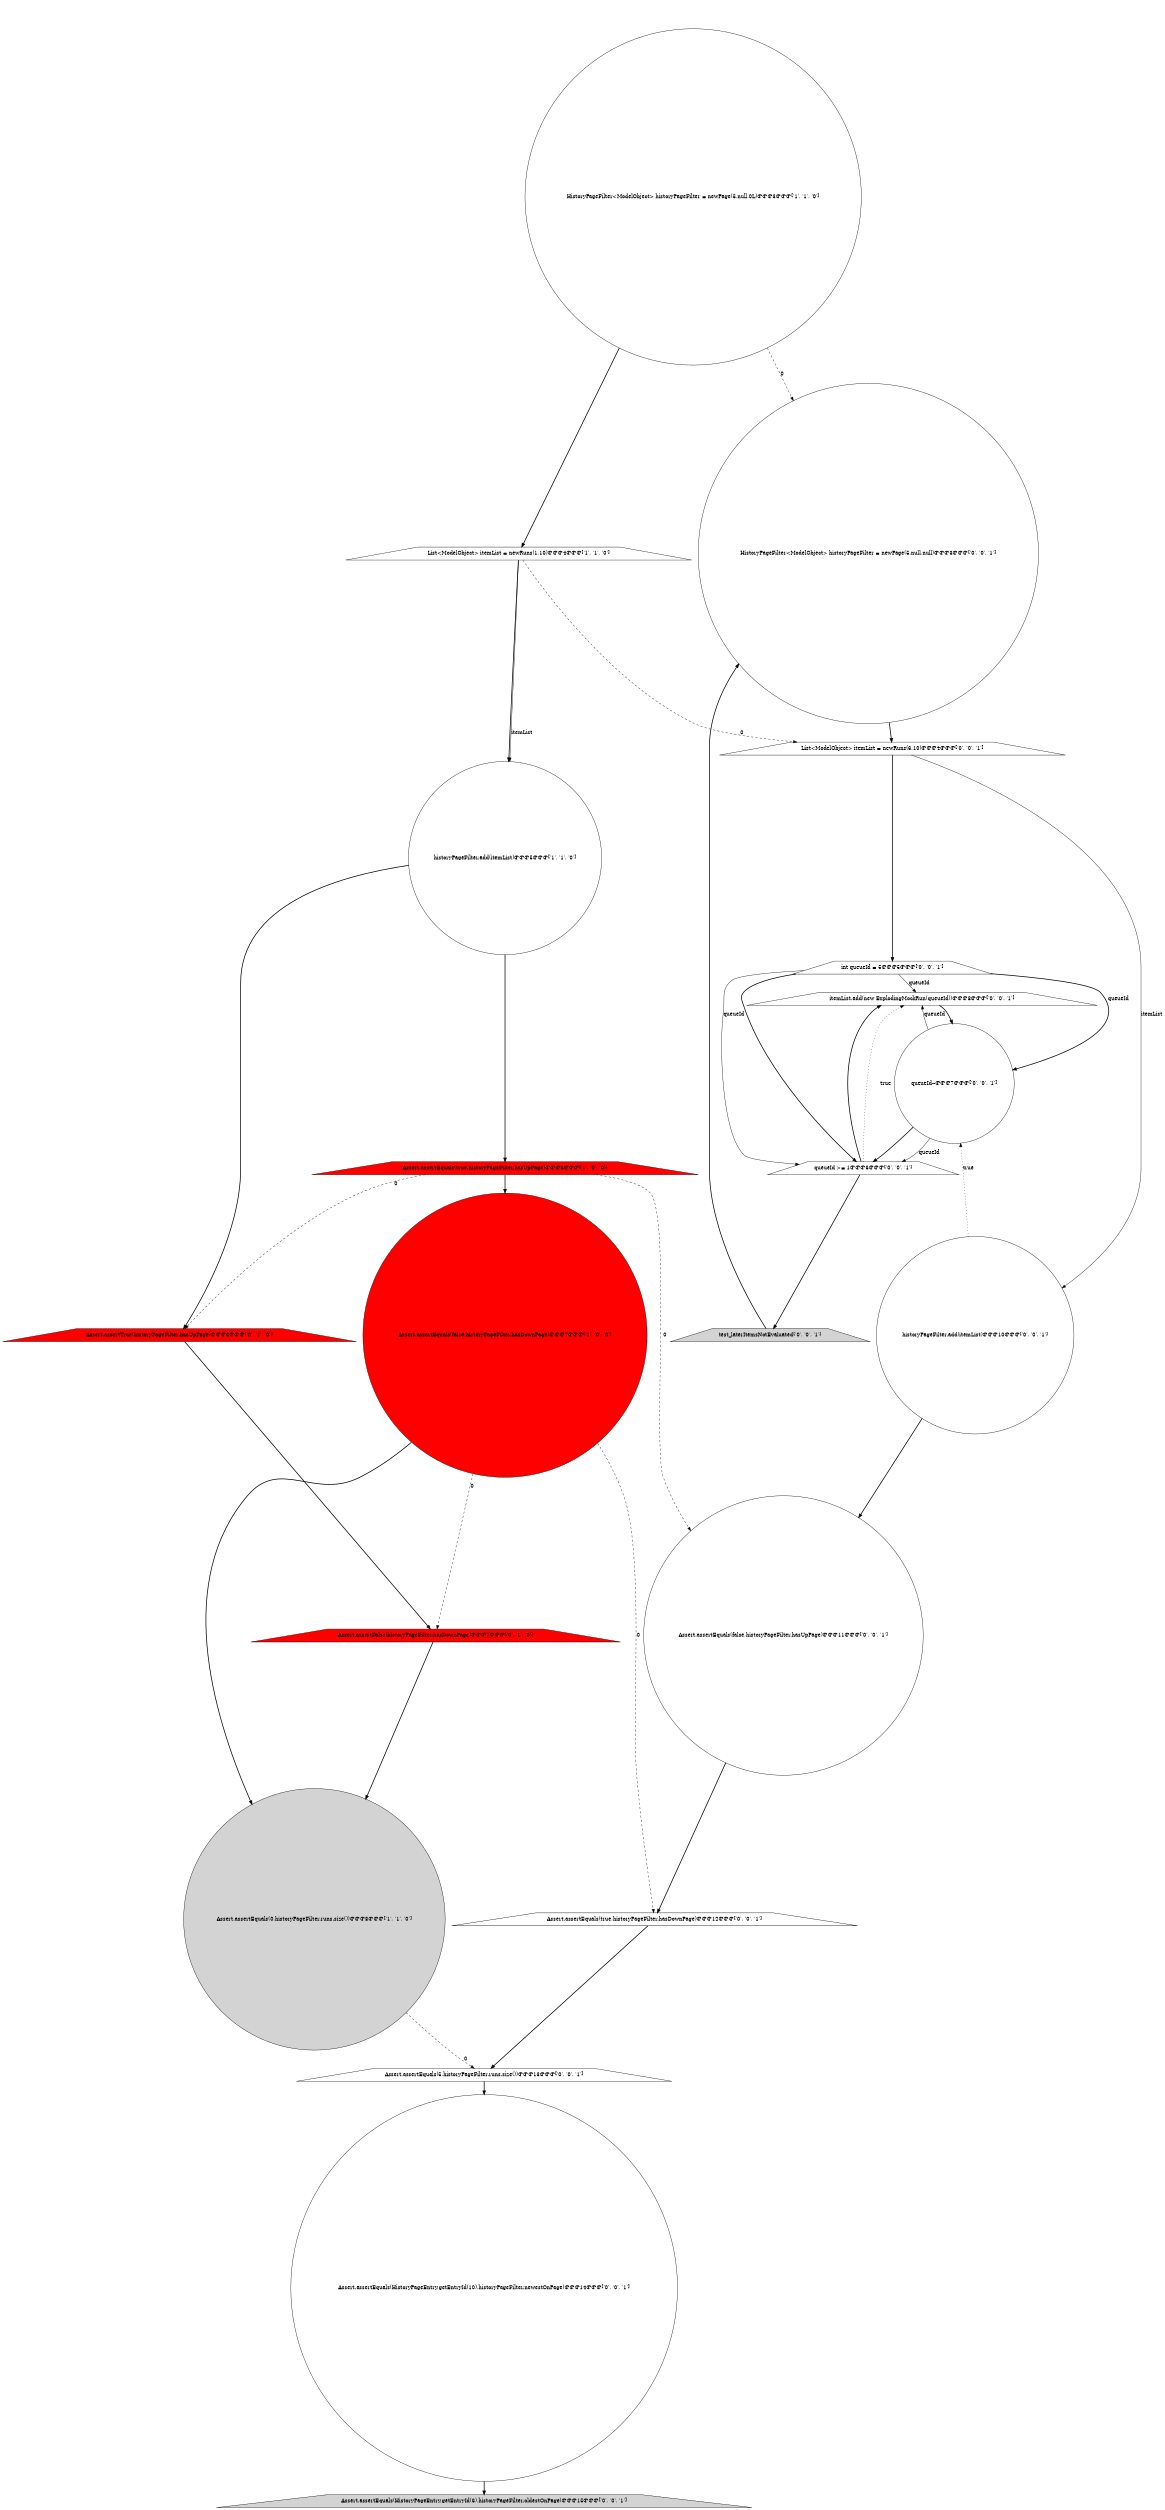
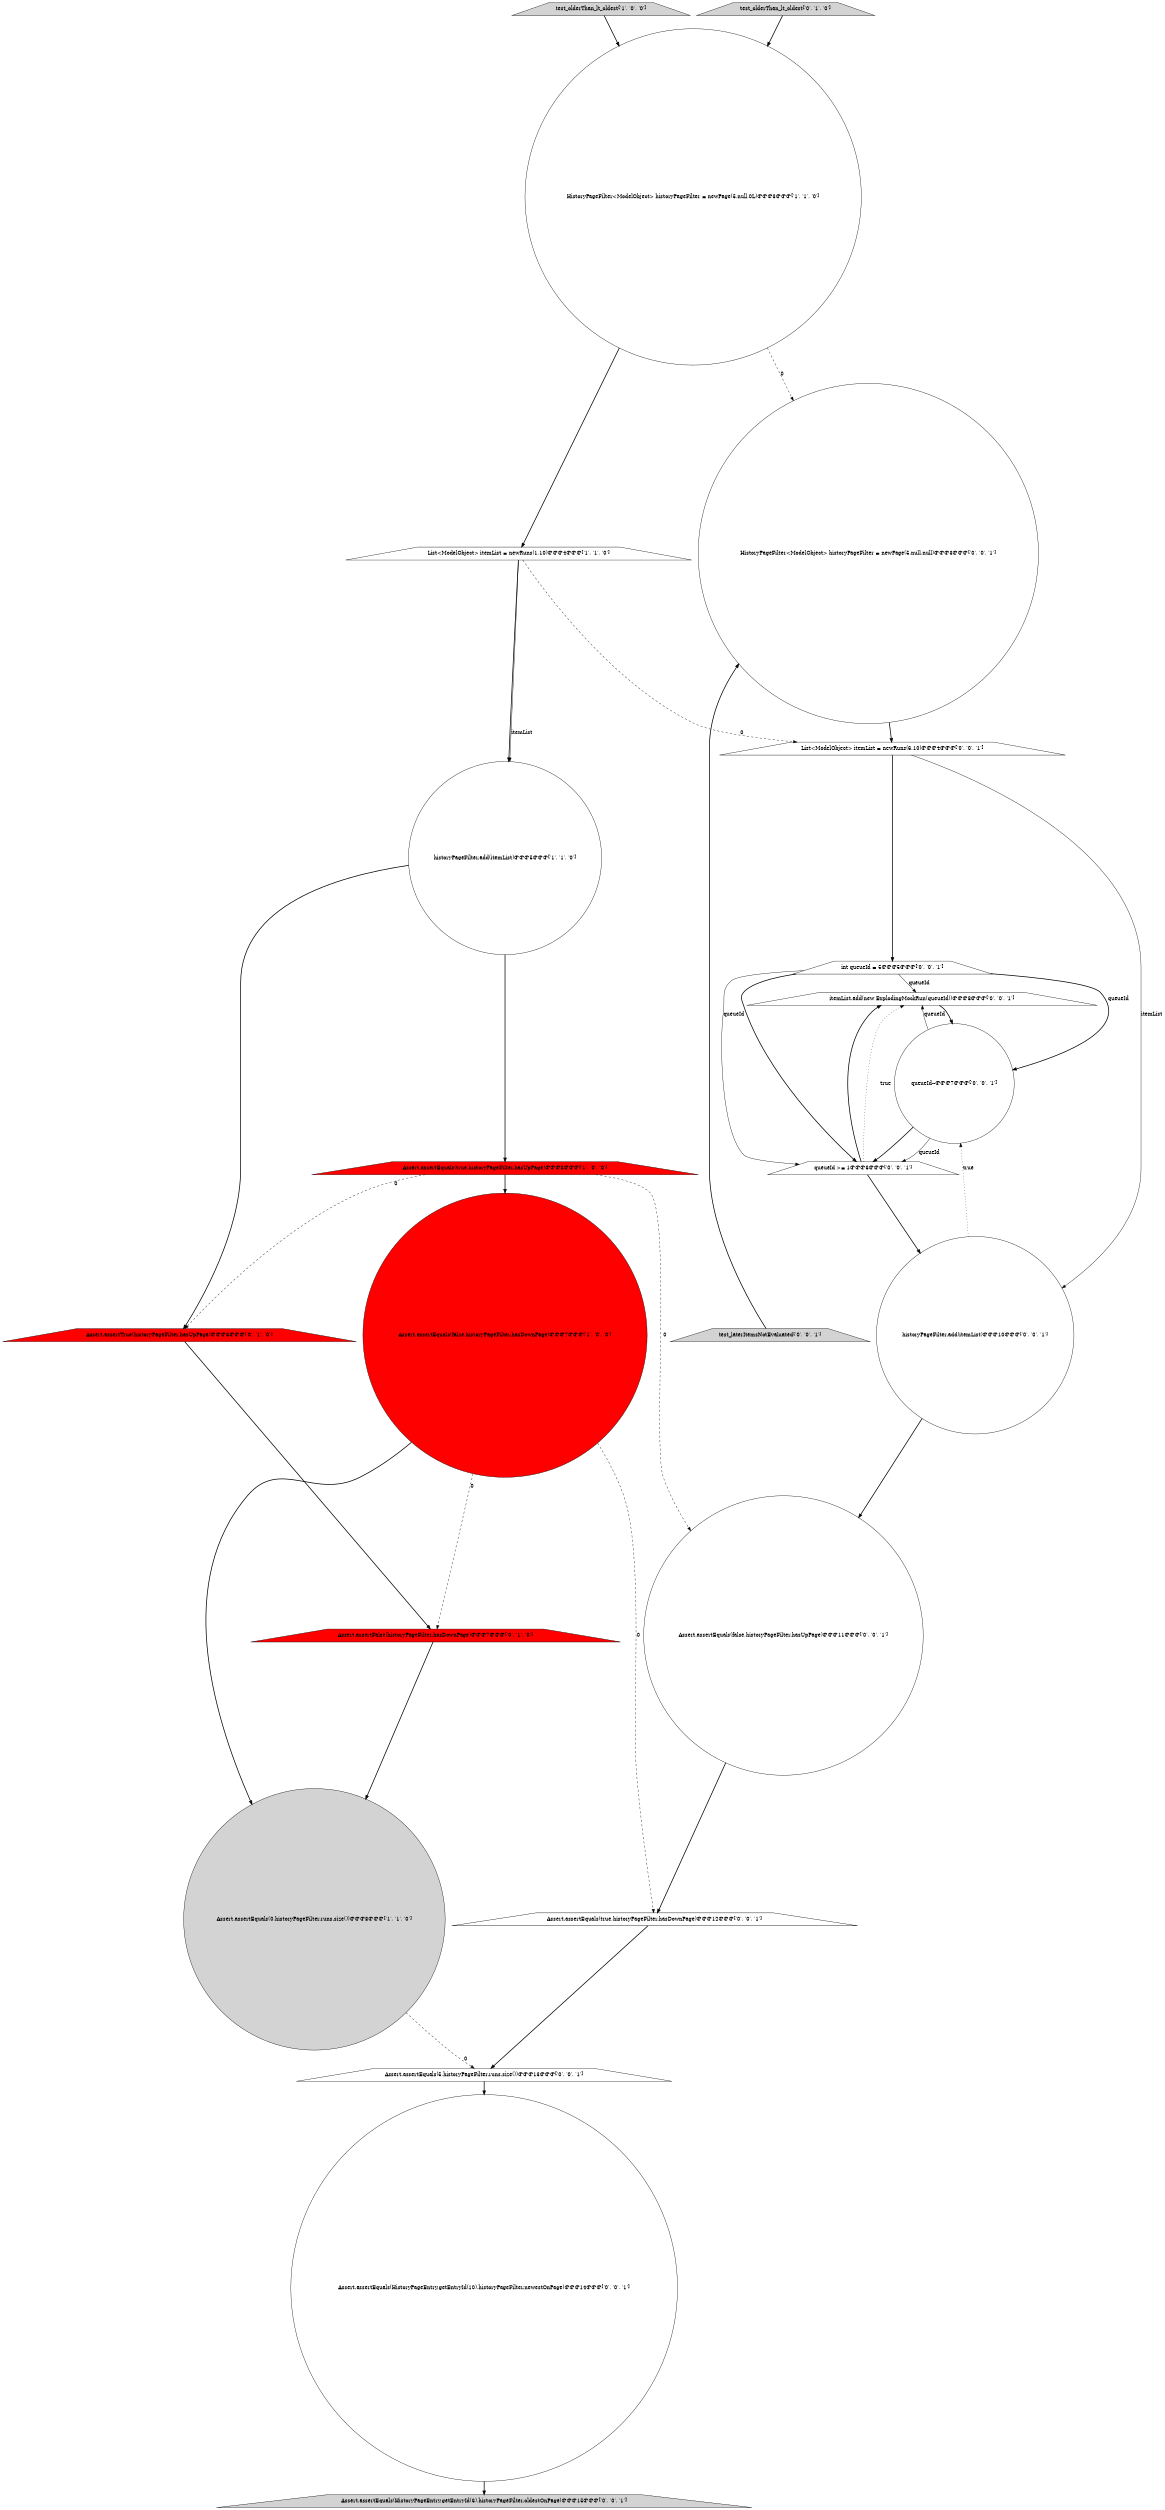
node "test_olderThan_lt_oldest['1', '0', '0']": added
node "test_olderThan_lt_oldest['0', '1', '0']": added
edge "queueId >= 1@@@6@@@['0', '0', '1']" -> "test_laterItemsNotEvaluated['0', '0', '1']": now "queueId >= 1@@@6@@@['0', '0', '1']" -> "historyPageFilter.add(itemList)@@@10@@@['0', '0', '1']"
